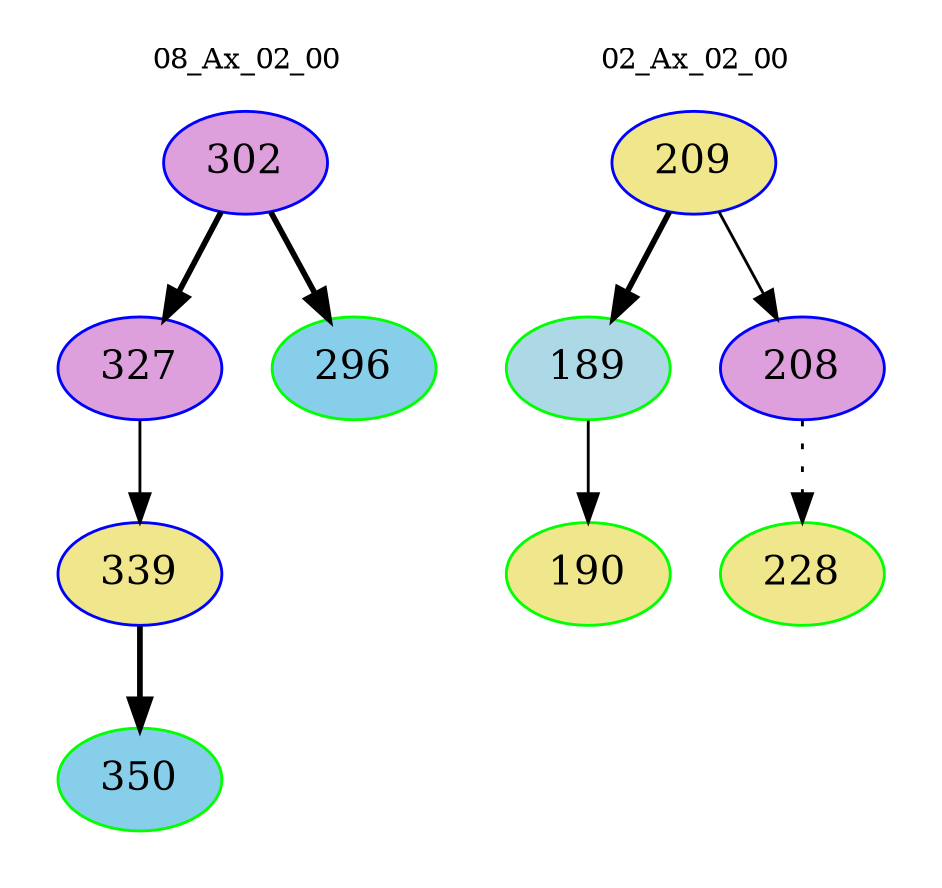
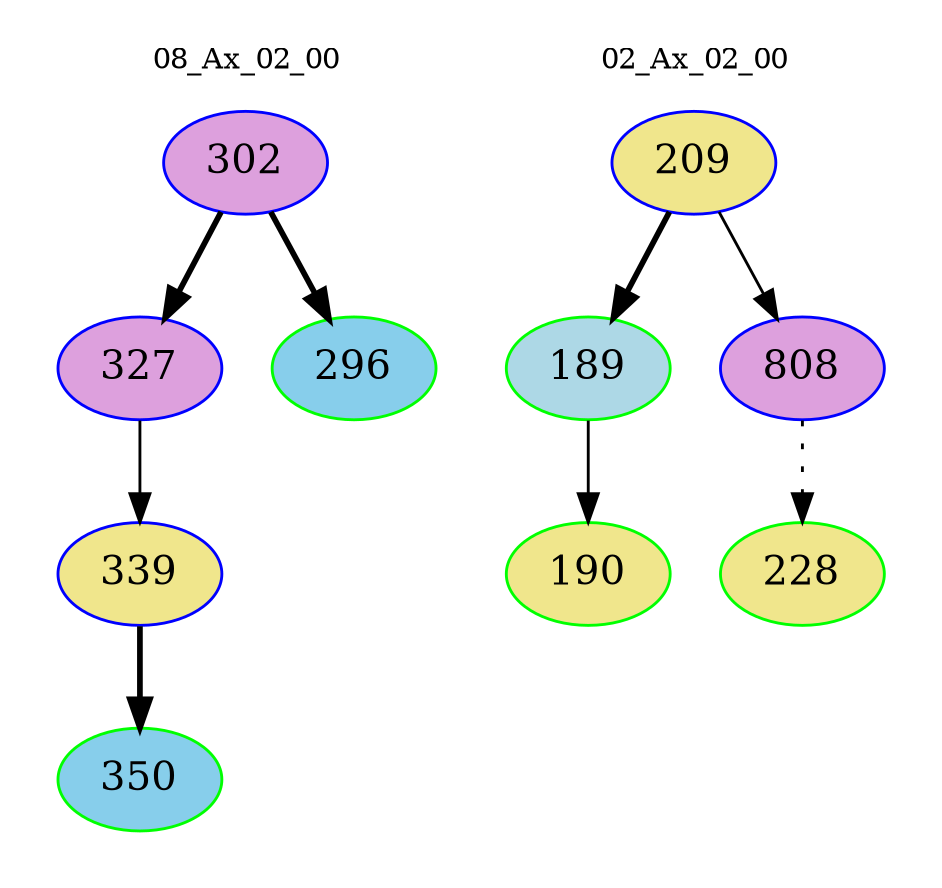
node "208": label "208" -> "808"
